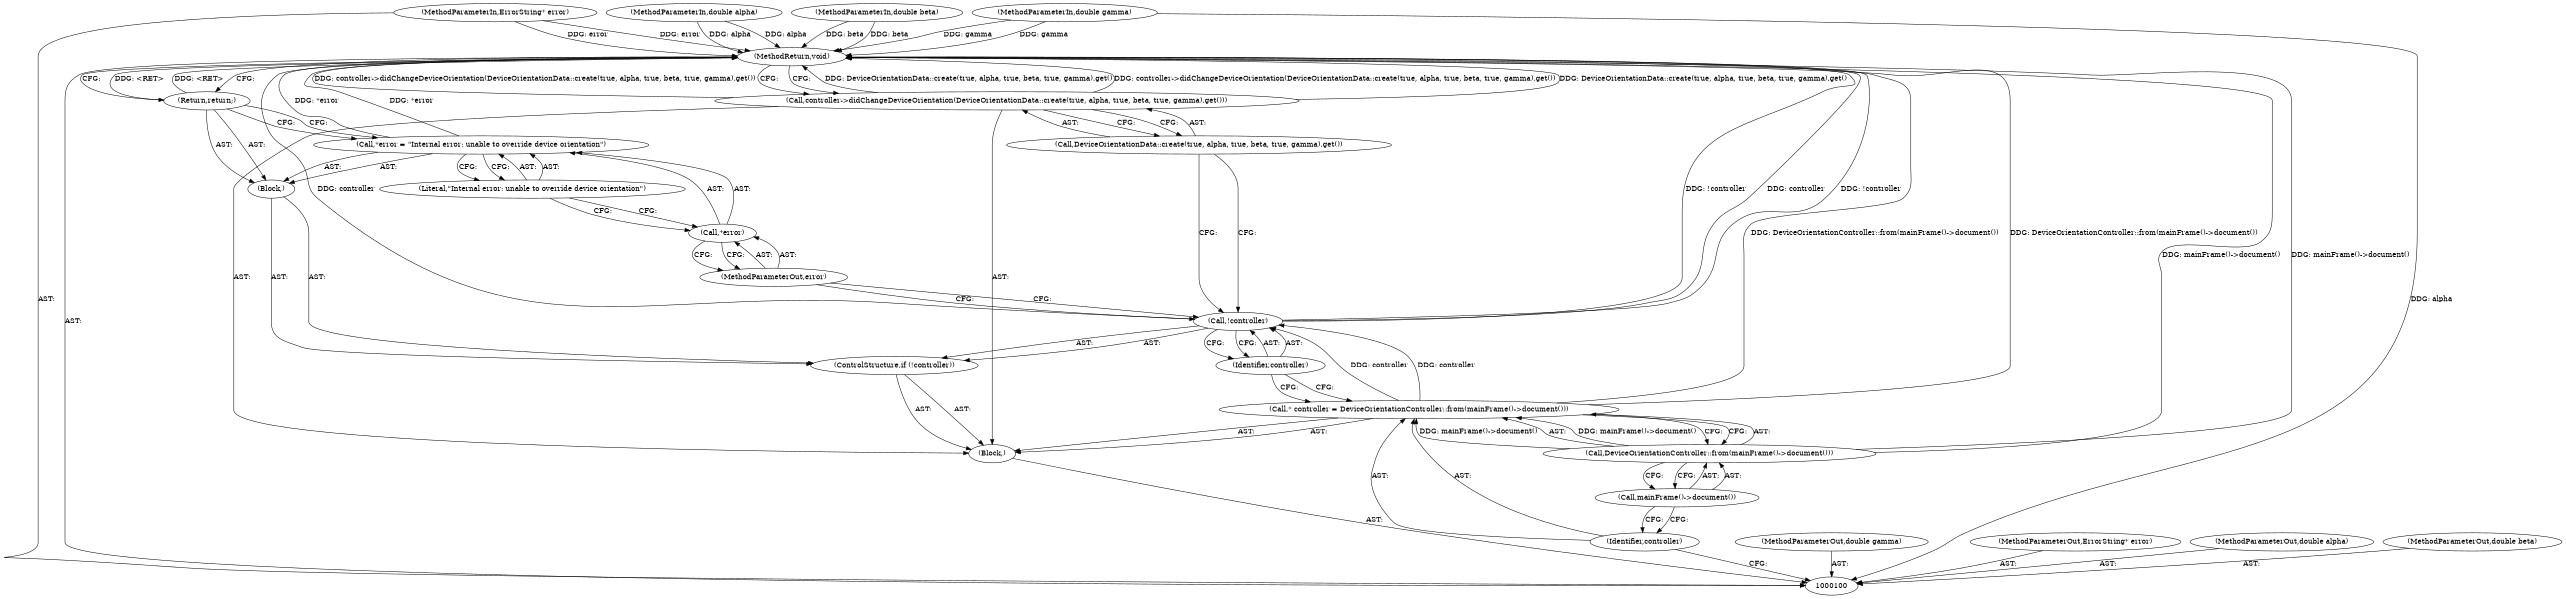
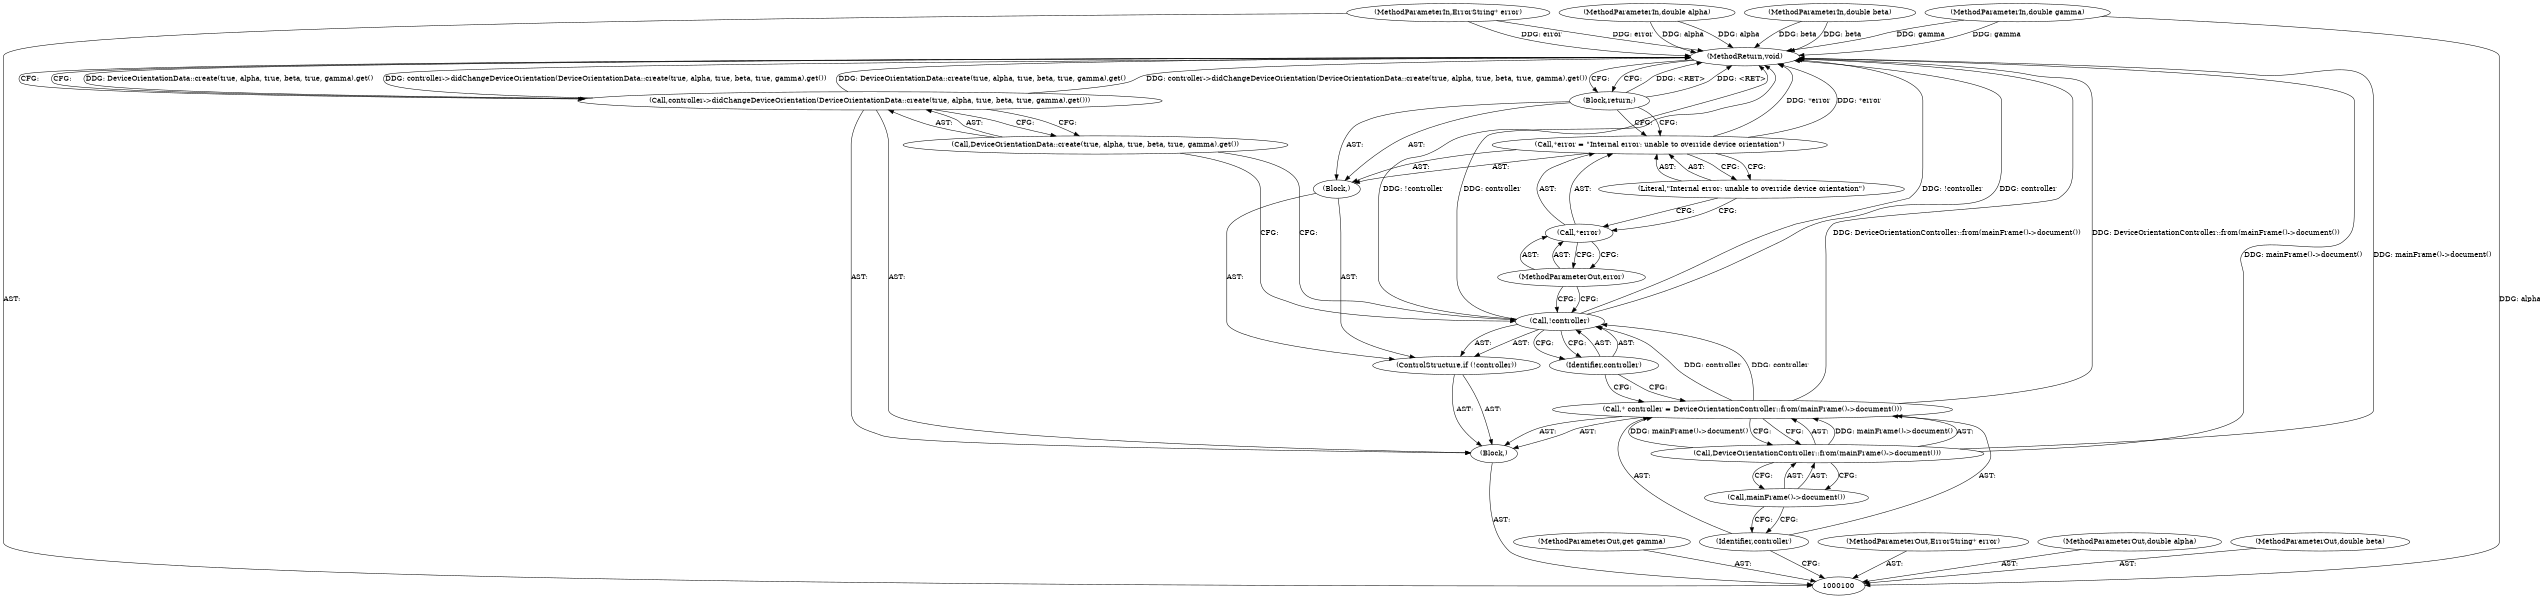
node "(Return,return;)": label "(Return,return;)" -> "(Block,return;)"
node "(MethodParameterOut,double gamma)": label "(MethodParameterOut,double gamma)" -> "(MethodParameterOut,get gamma)"
edge "(MethodReturn,void)" -> "1000100": removed, label "AST:"
